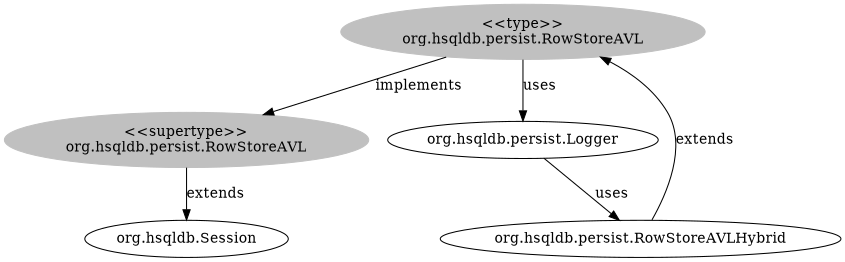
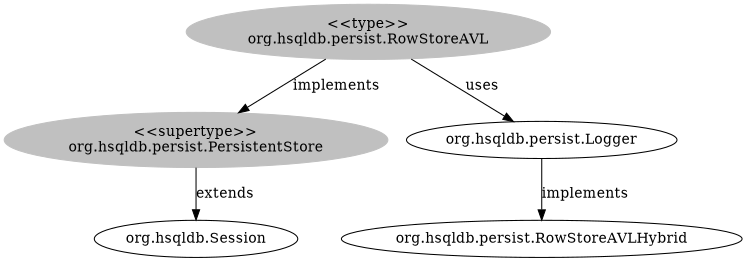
edge "org.hsqldb.persist.RowStoreAVLHybrid" -> "<<type>> org.hsqldb.persist.RowStoreAVL": removed, label "extends"
node "<<supertype>> org.hsqldb.persist.RowStoreAVL": label "<<supertype>> org.hsqldb.persist.RowStoreAVL" -> "<<supertype>> org.hsqldb.persist.PersistentStore"
edge "org.hsqldb.persist.Logger" -> "org.hsqldb.persist.RowStoreAVLHybrid": label "uses" -> "implements"
